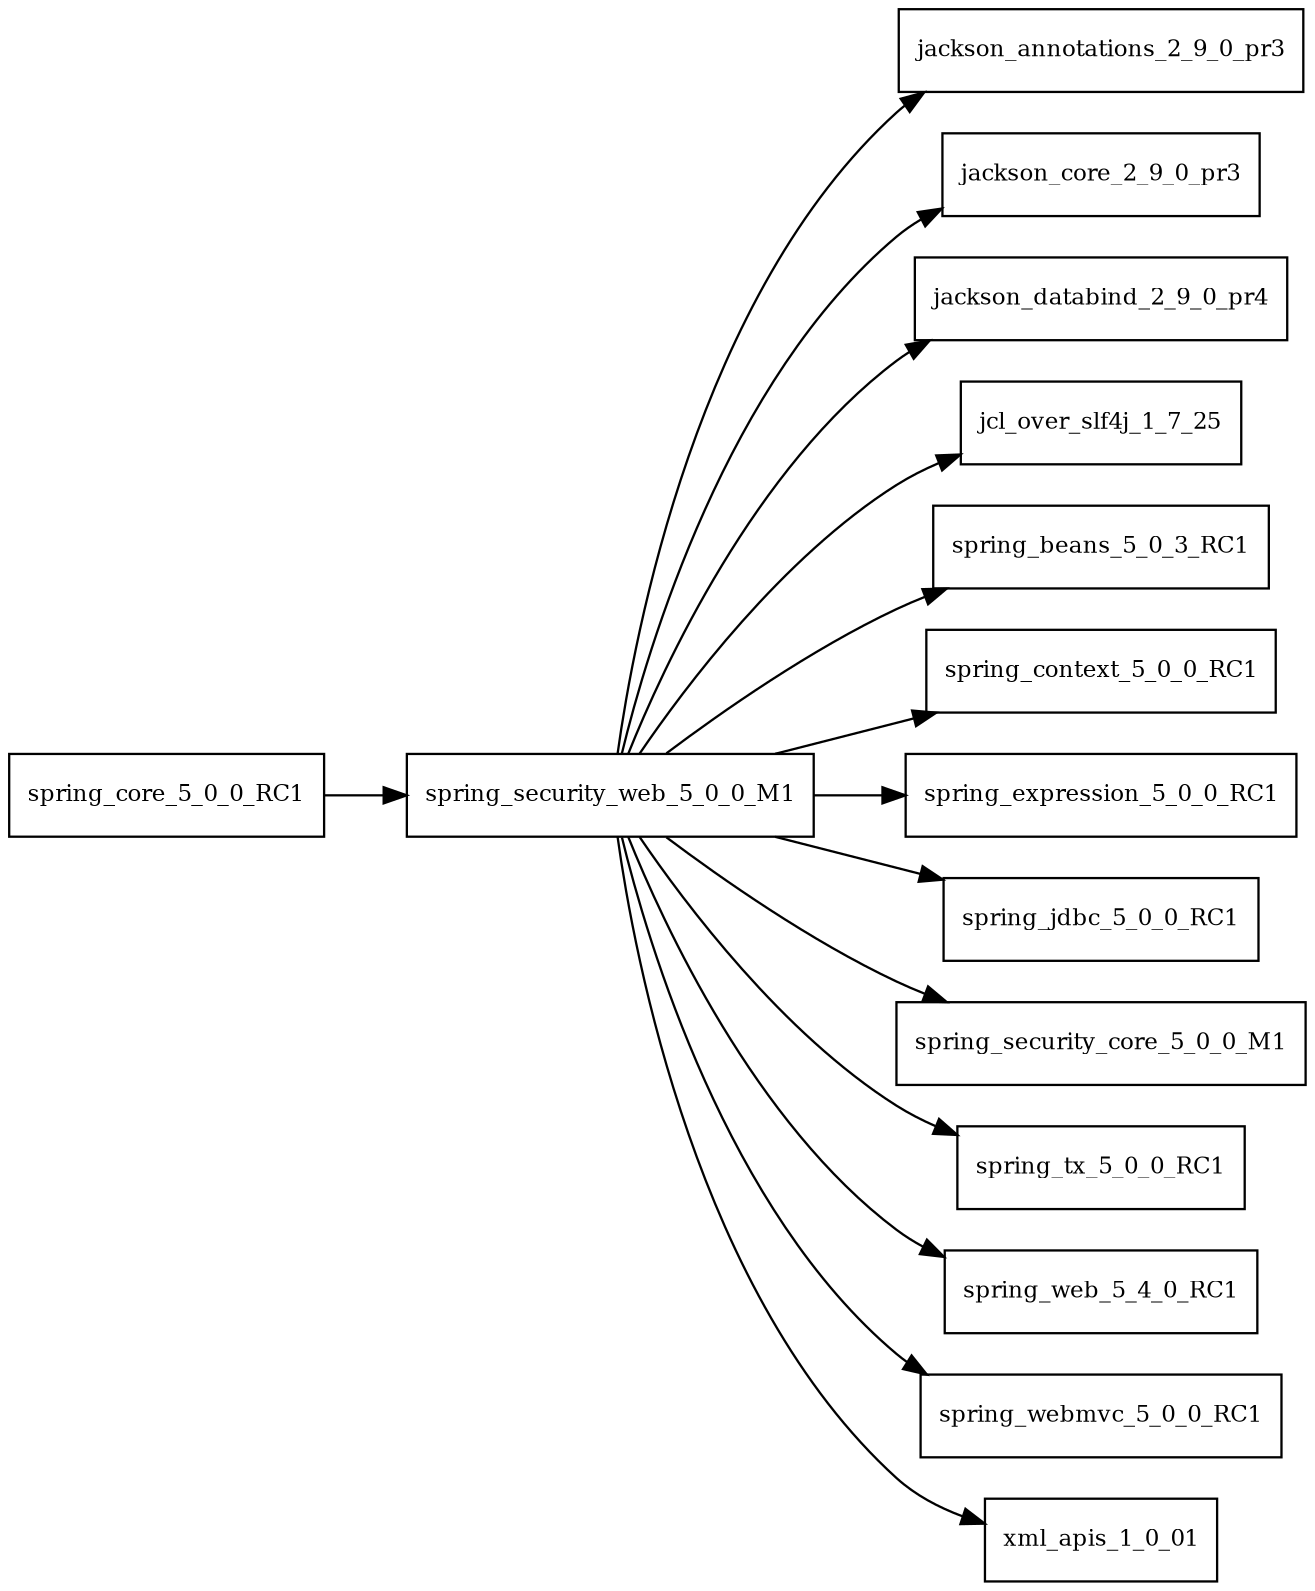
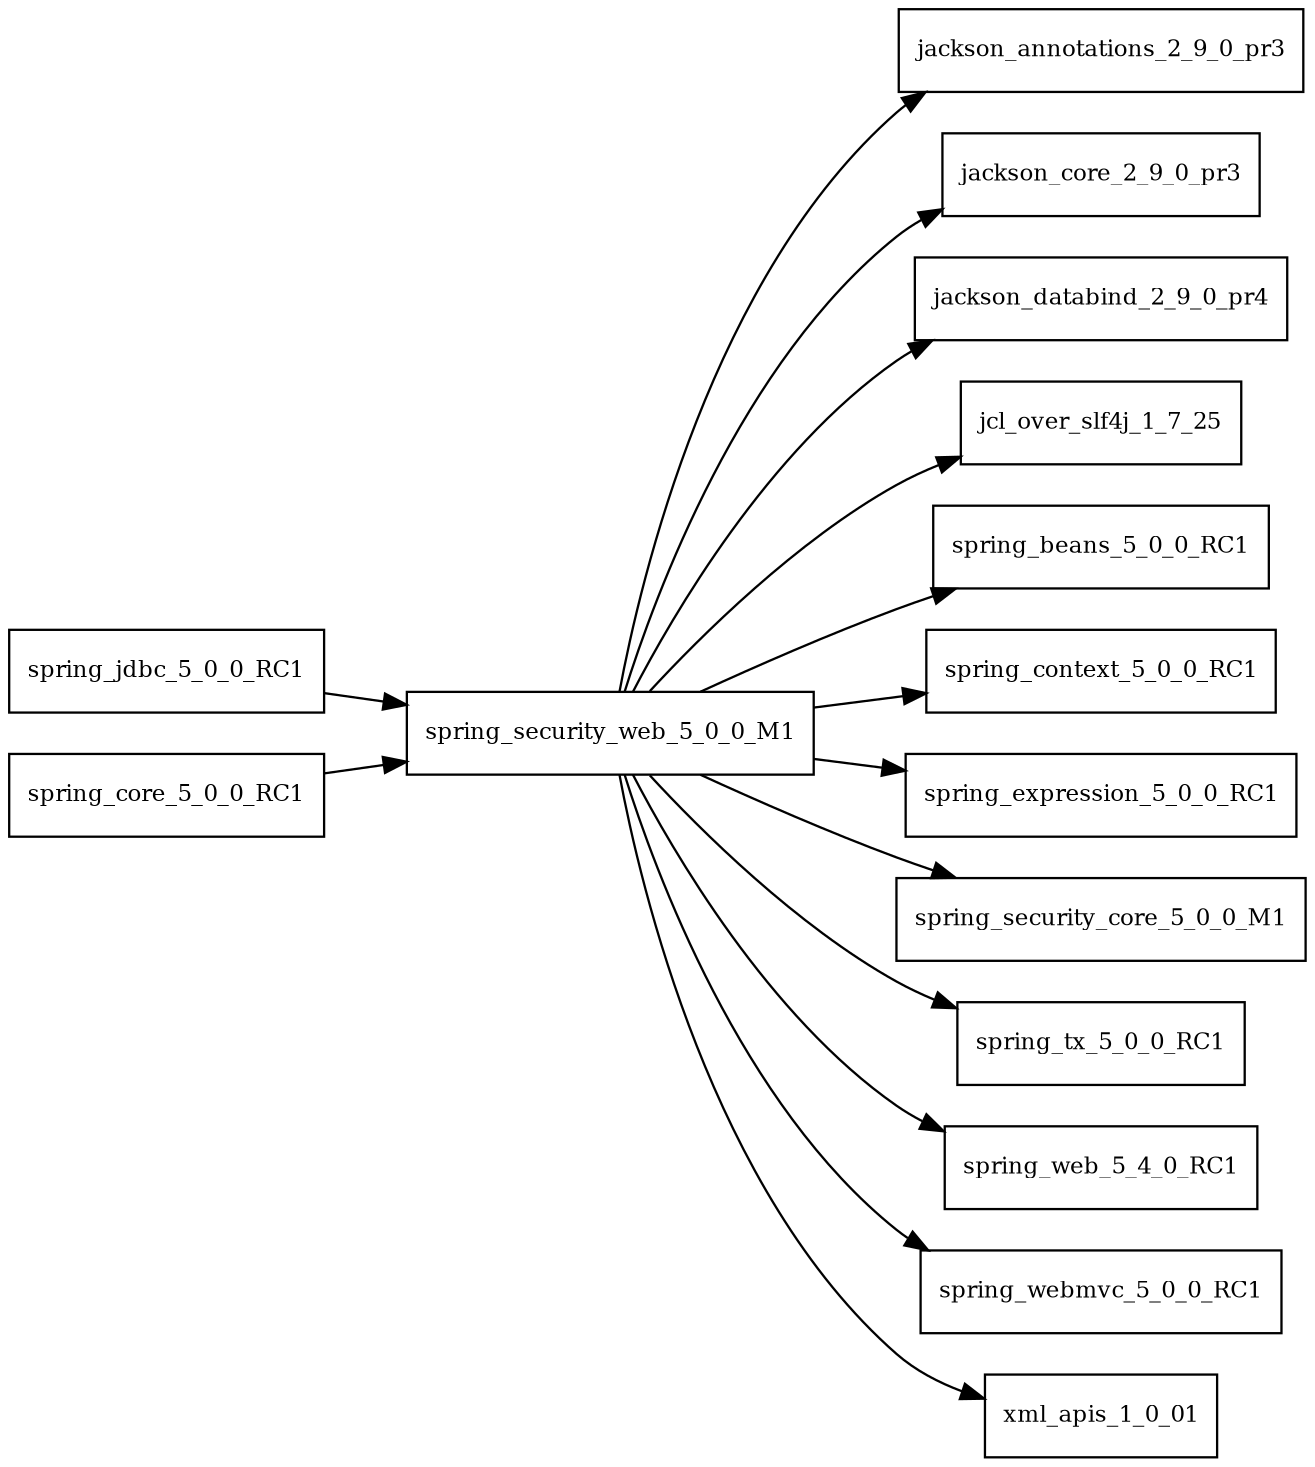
node "spring_beans_5_0_3_RC1": label "spring_beans_5_0_3_RC1" -> "spring_beans_5_0_0_RC1"
edge "spring_security_web_5_0_0_M1" -> "spring_jdbc_5_0_0_RC1": reversed
